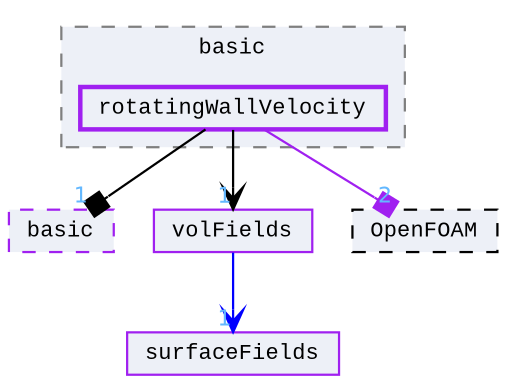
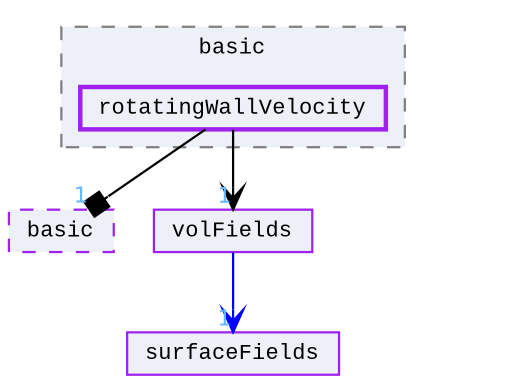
node "OpenFOAM": removed
